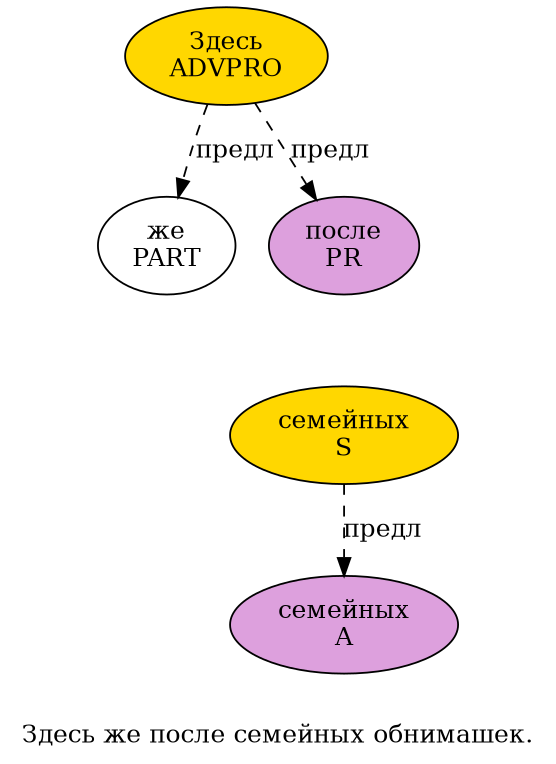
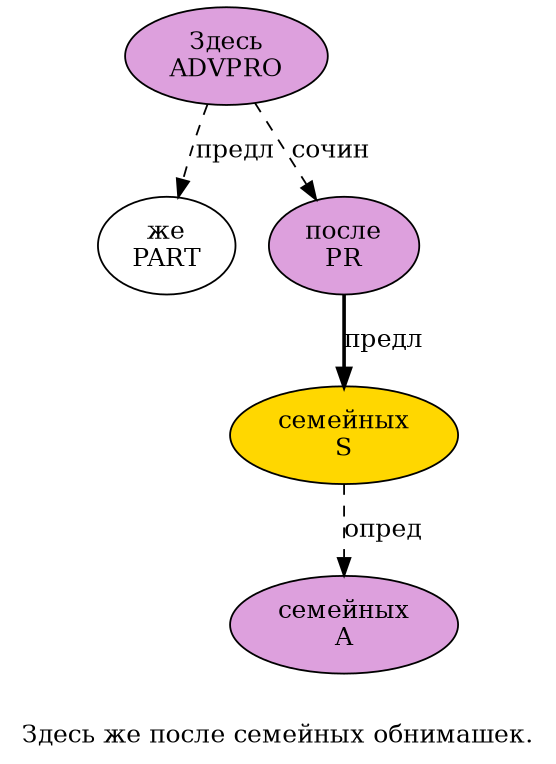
node "Здесь ADVPRO": fillcolor gold -> plum
edge "Здесь ADVPRO" -> "после PR": label "предл" -> "сочин"
edge "после PR" -> "семейных S": added, label "предл"
edge "семейных S" -> "семейных A": label "предл" -> "опред"
